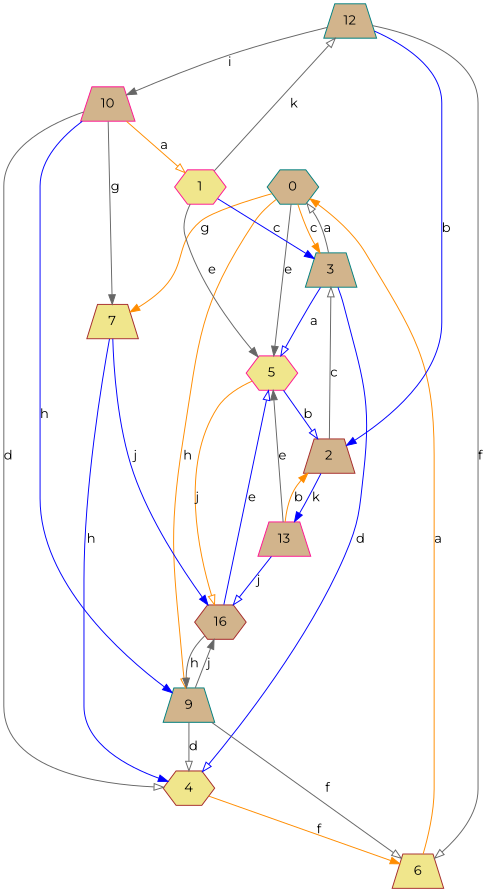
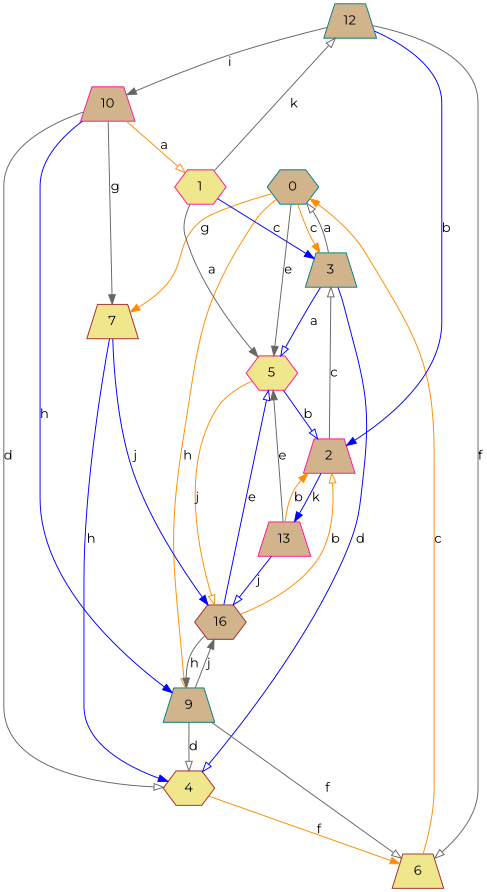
edge "1" -> "5": label "e" -> "a"
node "2": color brown -> deeppink
edge "6" -> "0": label "a" -> "c"
edge "16" -> "2": added, label "b"
